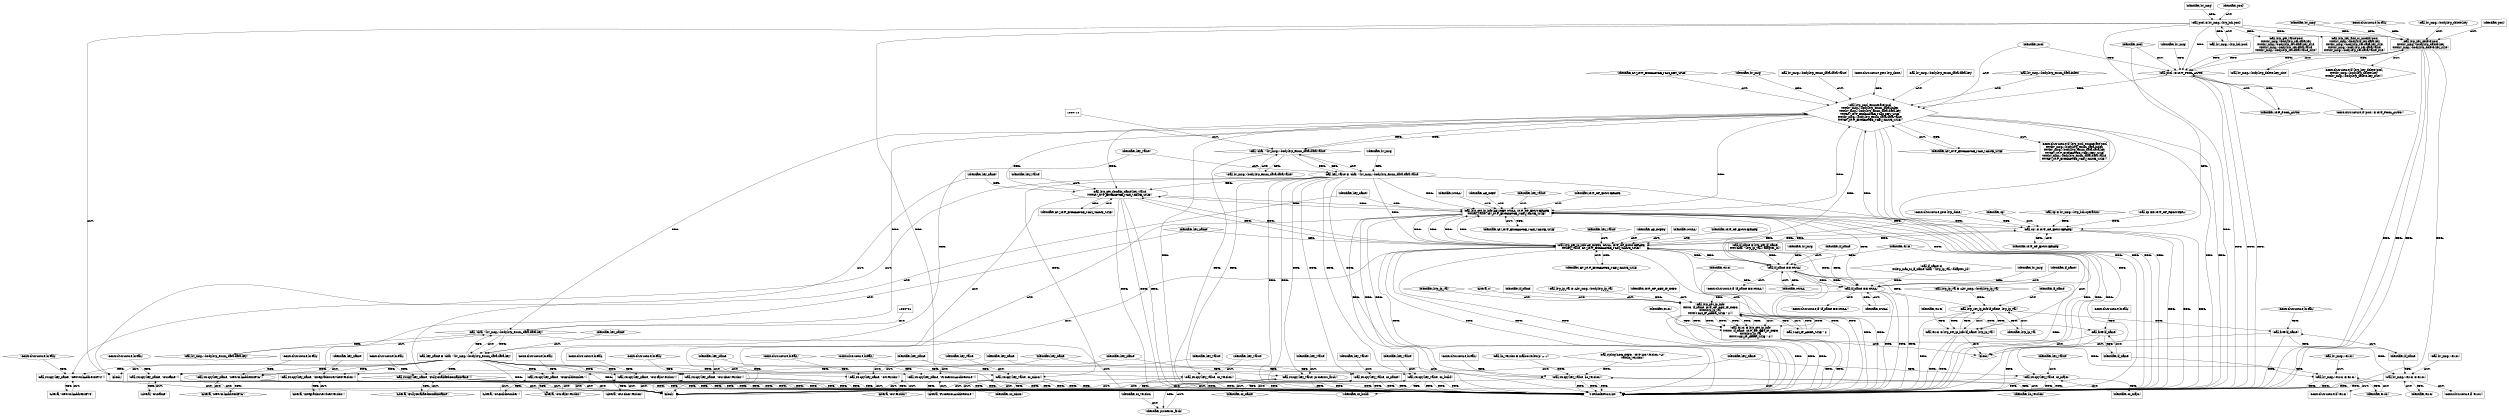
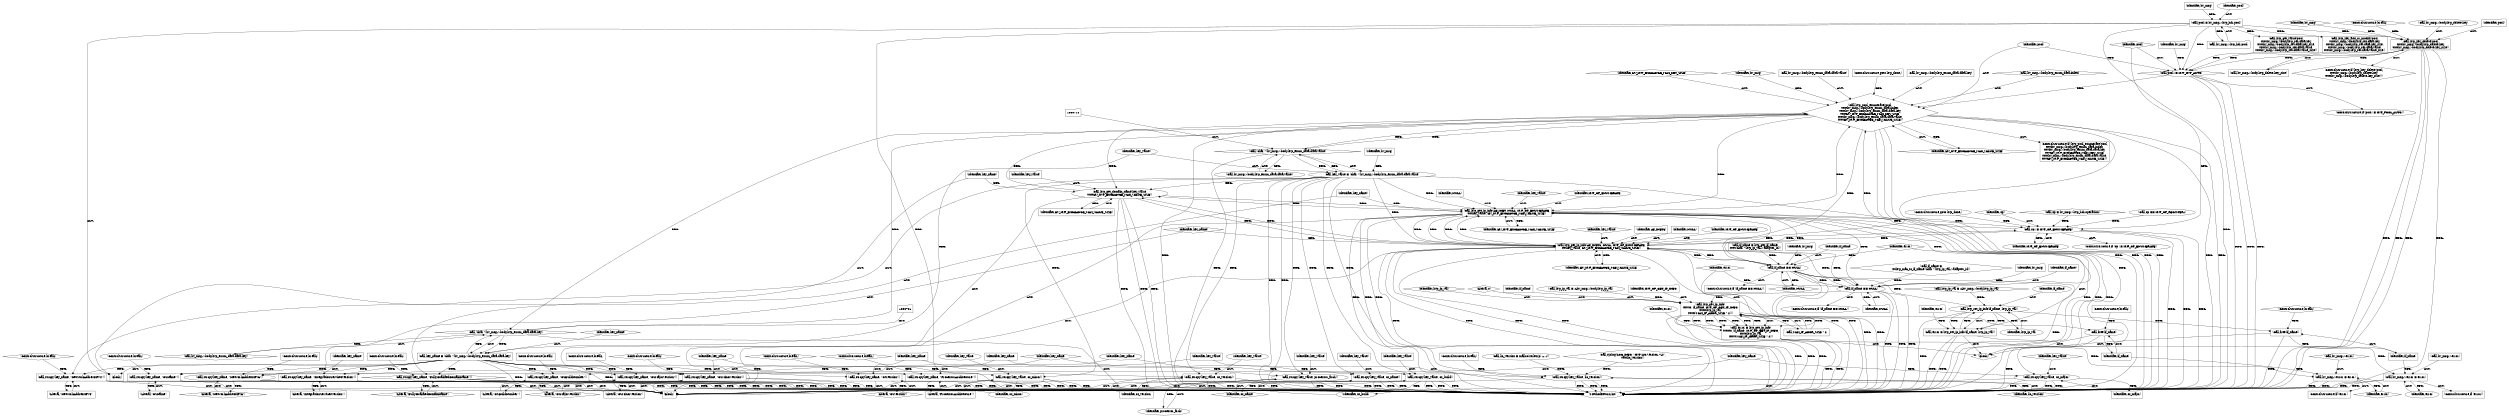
node "(Call,pool != KVP_POOL_AUTO)": label "(Call,pool != KVP_POOL_AUTO)" -> "(Call,pool != KVP_KVP_AUTO)"
node "(Identifier,KVP_POOL_AUTO)": removed
node "(Identifier,AF_INET)": removed
node "(ControlStructure,if (op != KVP_OP_ENUMERATE))": added
edge "(Identifier,os_version)" -> "(Identifier,processor_arch)": now "(Identifier,os_version)" -> "(Call,strcpy(key_value, os_version))"
